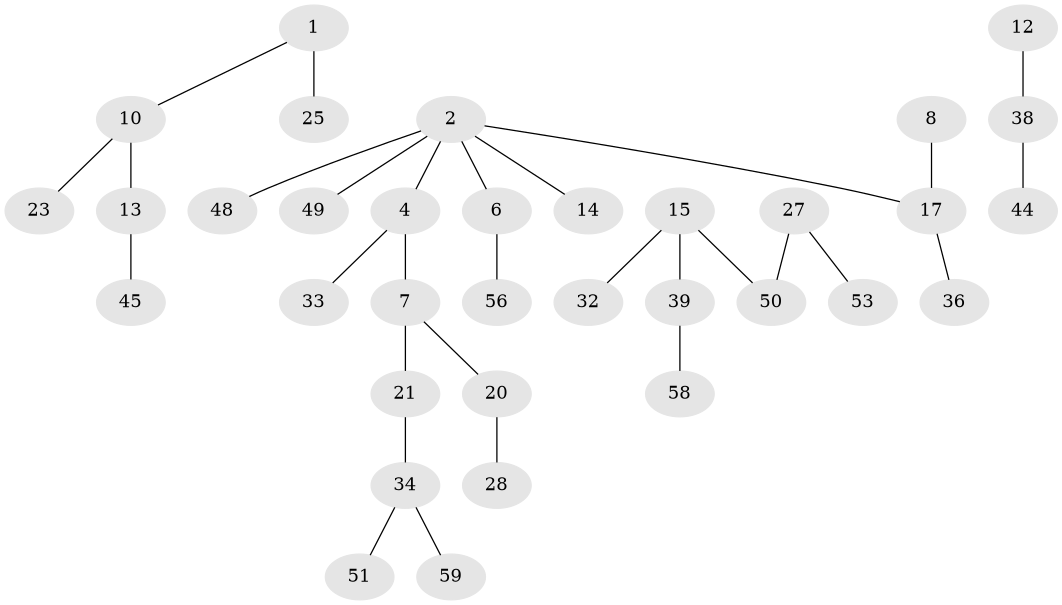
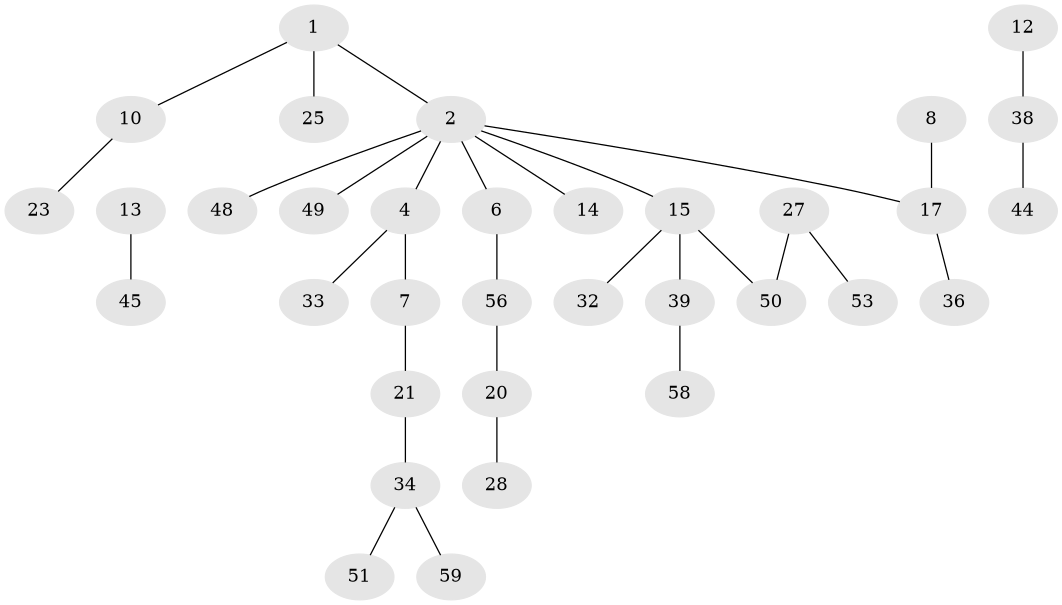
edge "1" -- "2": added
edge "2" -- "15": added
edge "10" -- "13": removed
edge "7" -- "20": now "56" -- "20"
